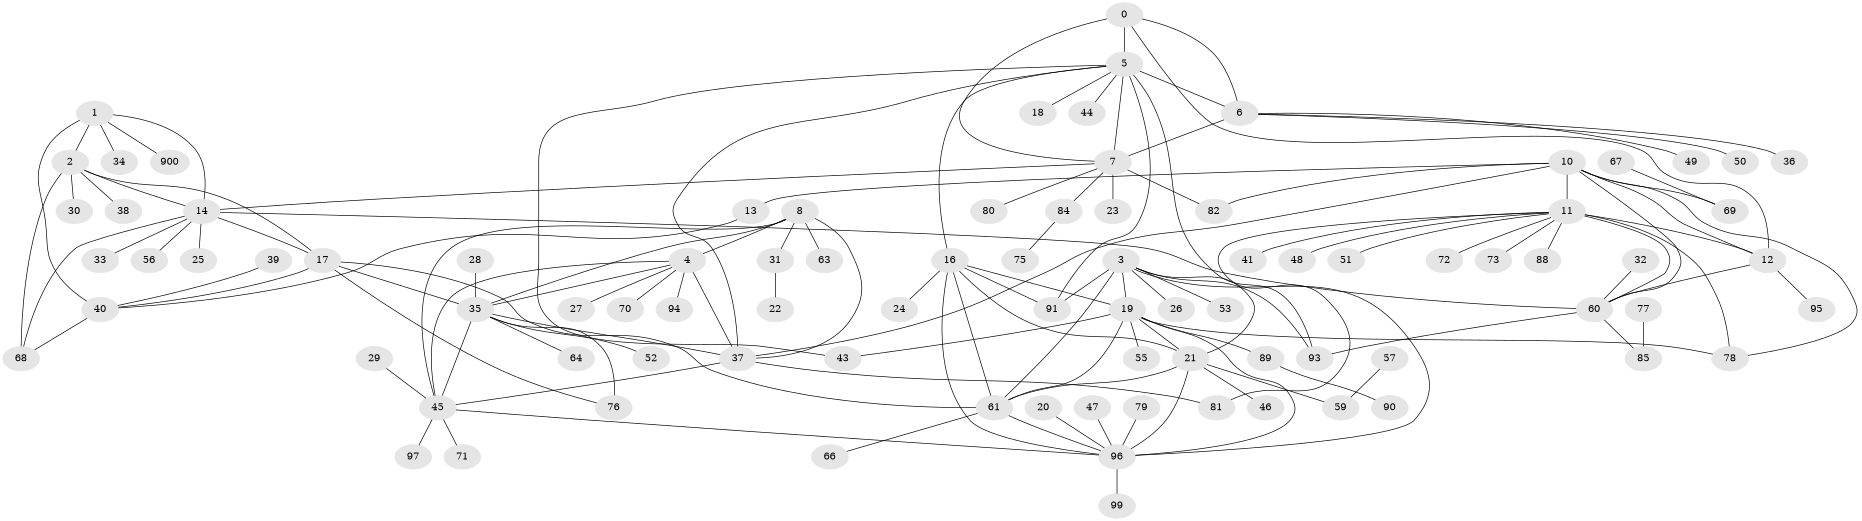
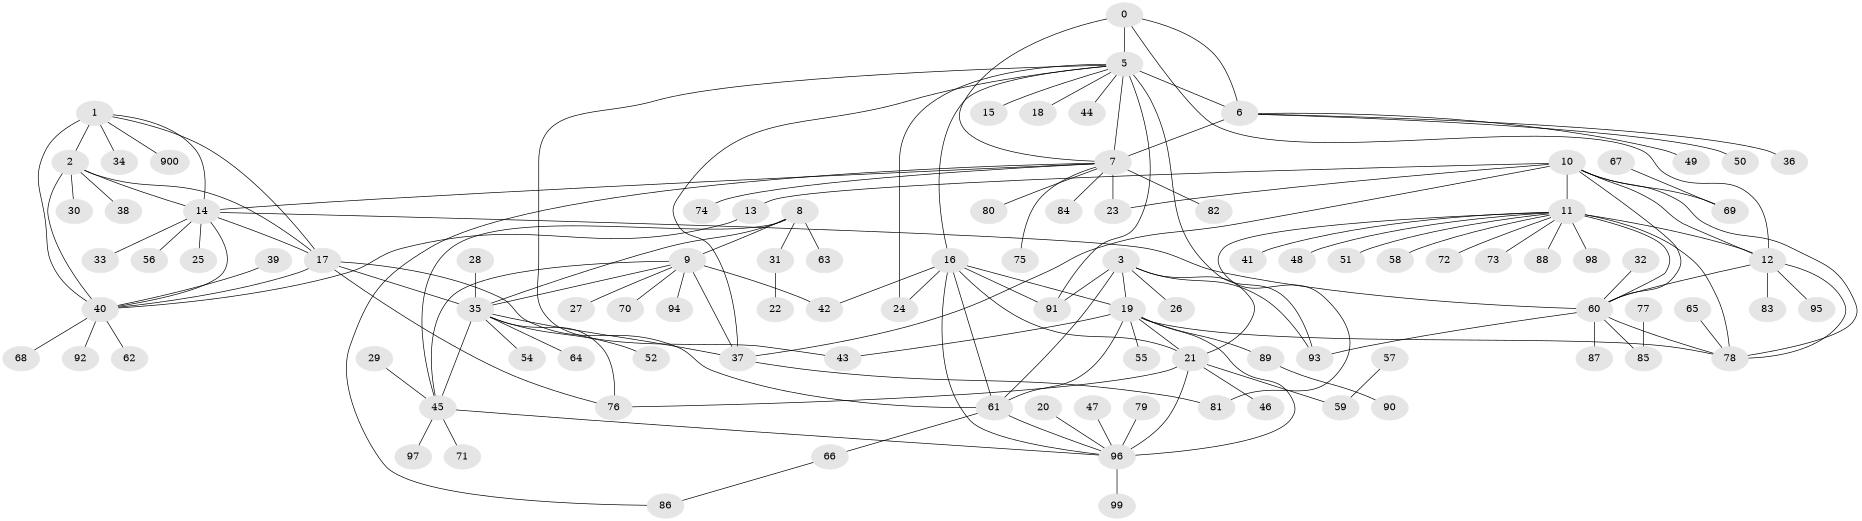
edge "5" -- "24": added
node "15": added
edge "1" -- "17": added
edge "10" -- "82": now "10" -- "23"
node "74": added
edge "84" -- "75": now "7" -- "75"
edge "14" -- "68": now "14" -- "40"
edge "2" -- "68": now "2" -- "40"
node "4": label "4" -> "9"
node "58": added
node "98": added
node "42": added
node "53": removed
node "65": added
node "83": added
edge "8" -- "37": removed
edge "12" -- "78": added
edge "60" -- "78": added
node "92": added
node "62": added
node "54": added
node "87": added
edge "3" -- "96": removed
edge "21" -- "61": now "21" -- "76"
edge "37" -- "45": removed
node "86": added
